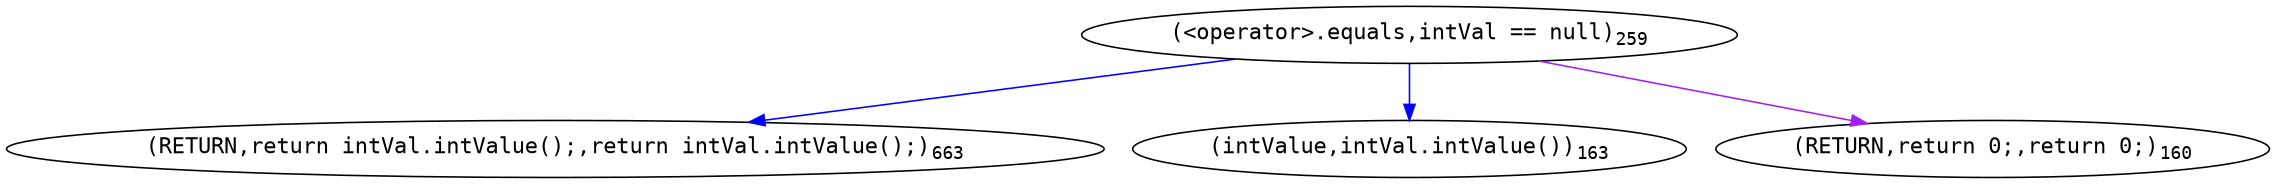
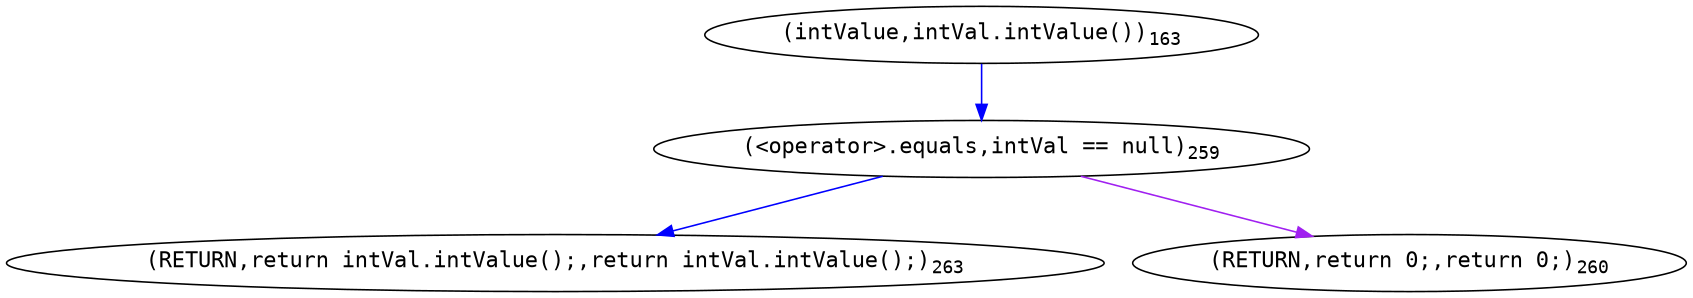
edge "(<operator>.equals,intVal == null)" -> "(intValue,intVal.intValue())": reversed
node "(RETURN,return intVal.intValue();,return intVal.intValue();)": text "663" -> "263"
node "(RETURN,return 0;,return 0;)": text "160" -> "260"
